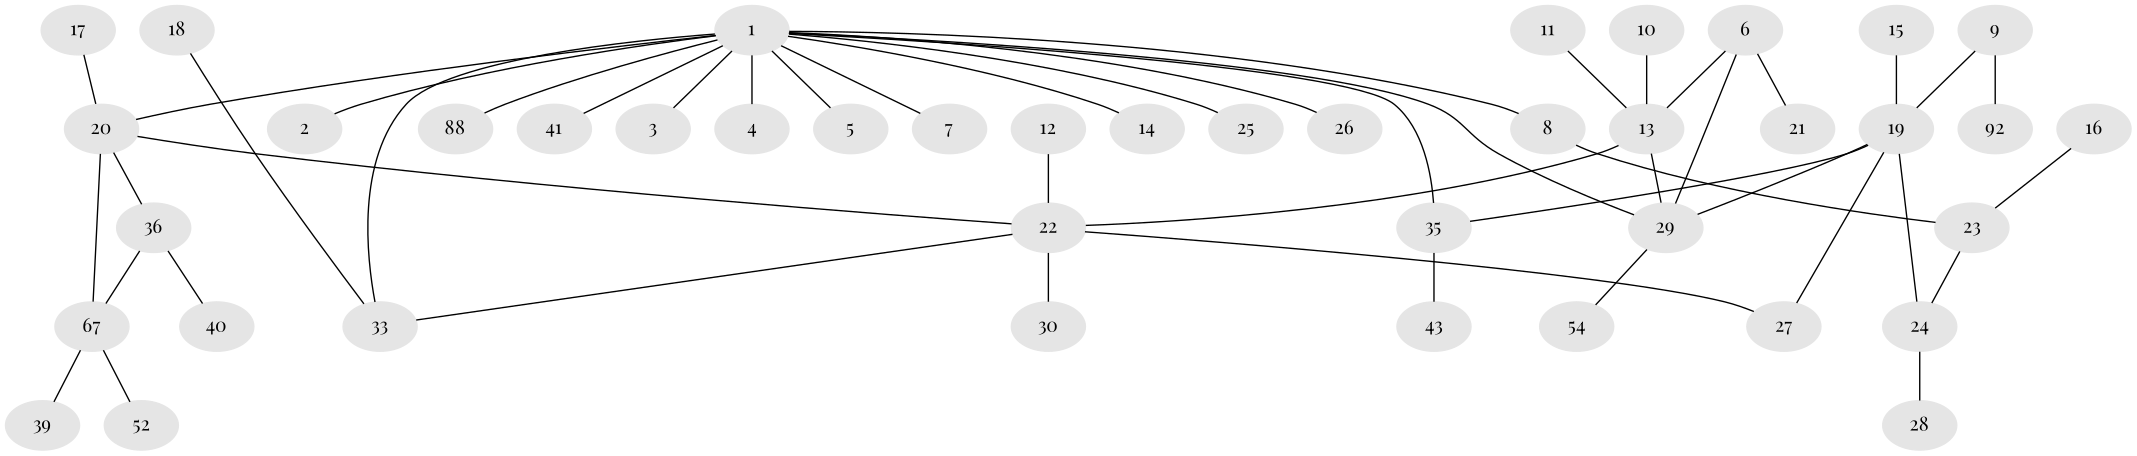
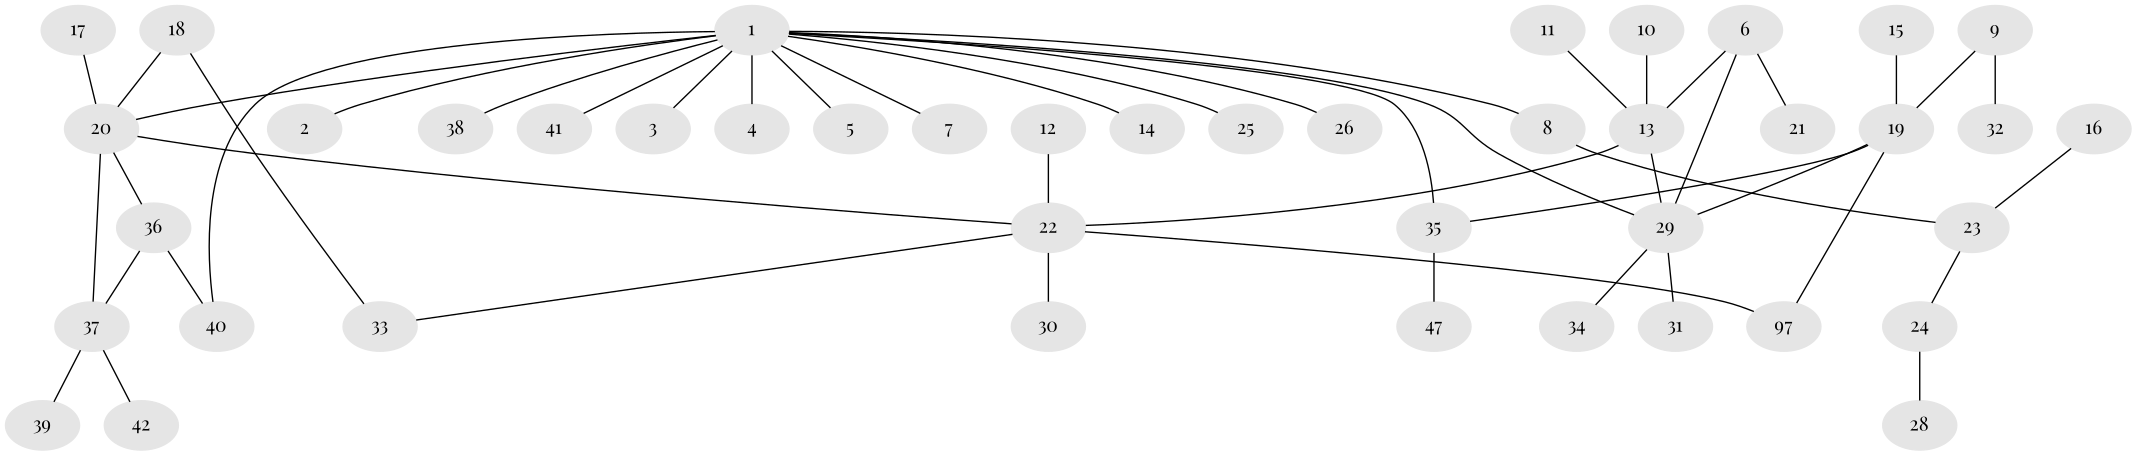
edge "18" -- "20": added
edge "1" -- "33": now "1" -- "40"
node "88": label "88" -> "38"
node "92": label "92" -> "32"
edge "19" -- "24": removed
node "67": label "67" -> "37"
node "43": label "43" -> "47"
node "54": label "54" -> "34"
node "31": added
node "27": label "27" -> "97"
node "52": label "52" -> "42"
